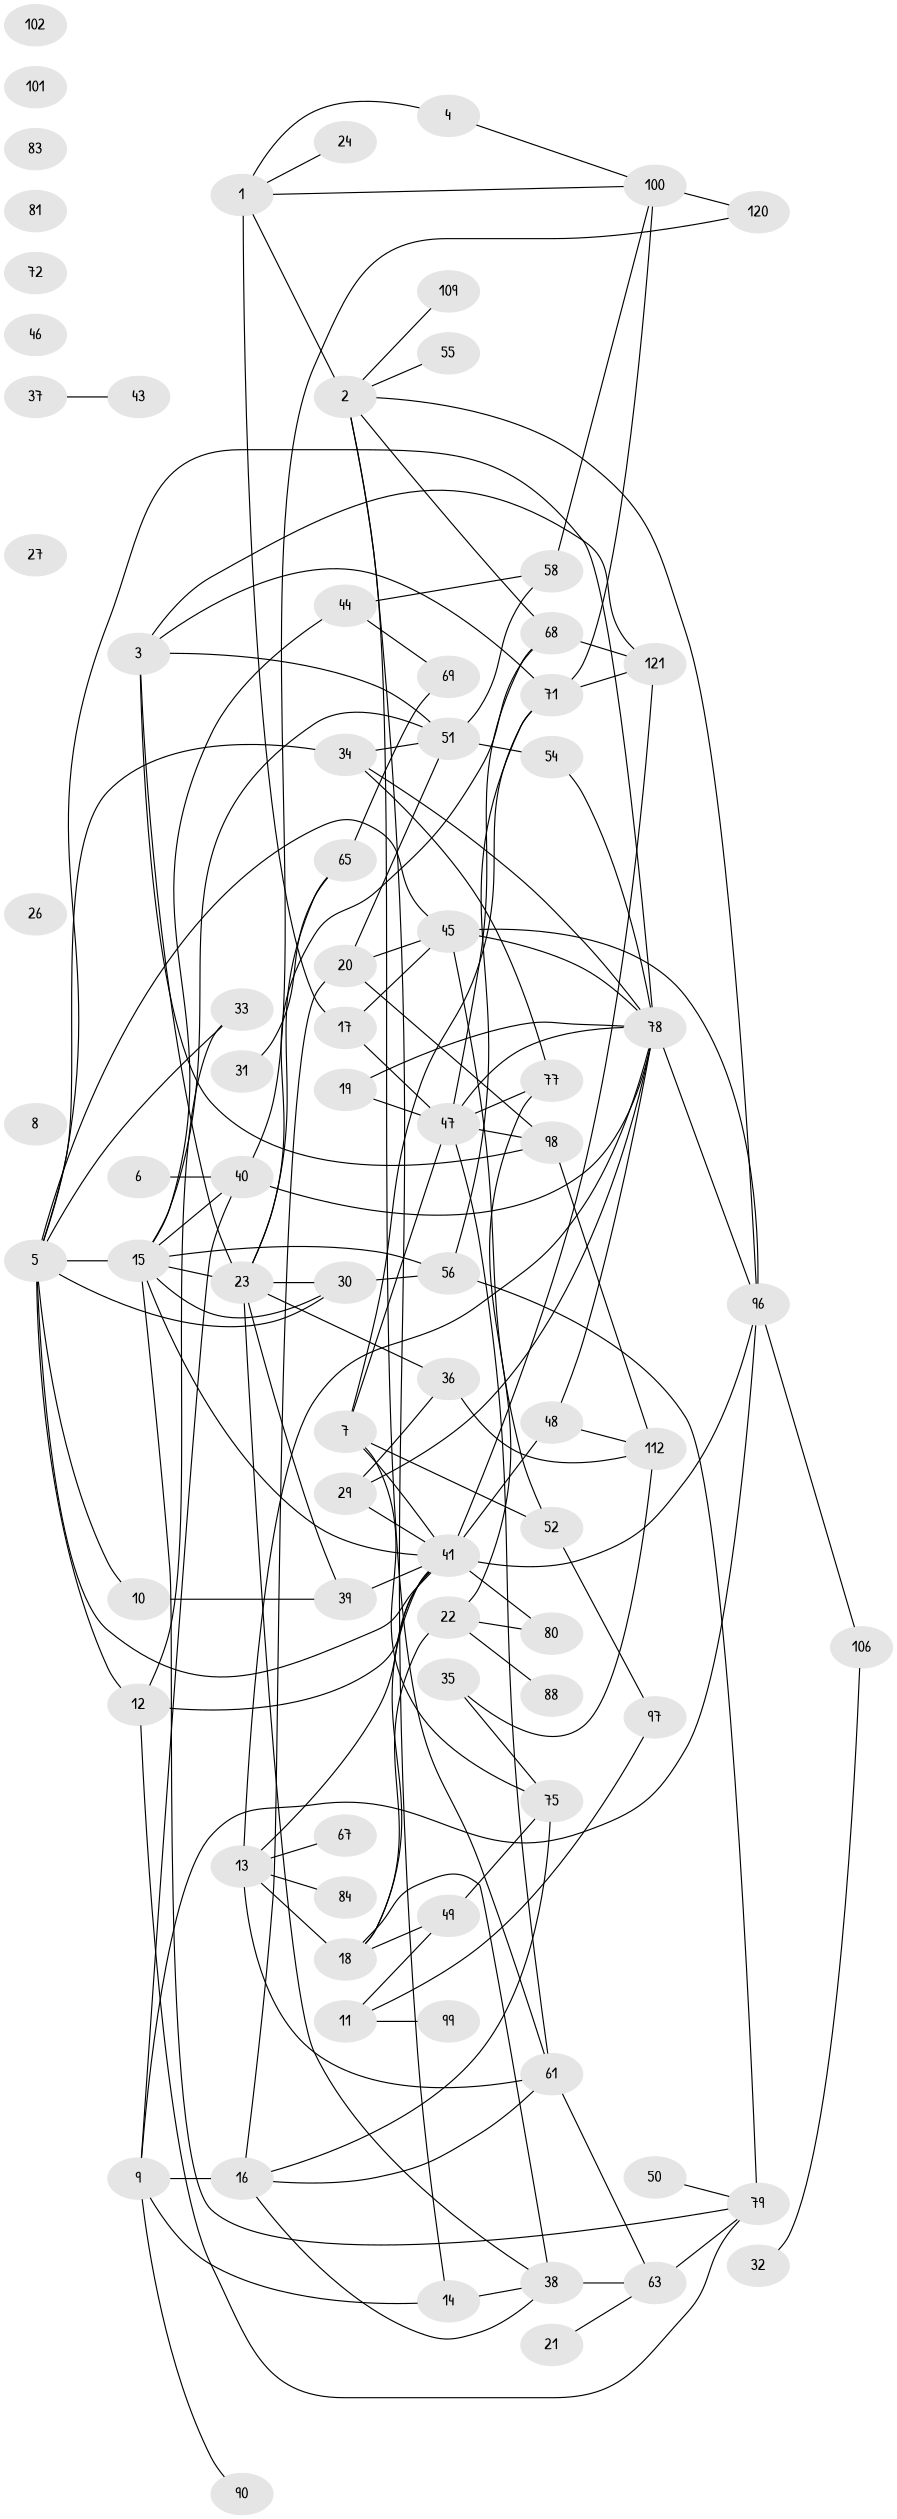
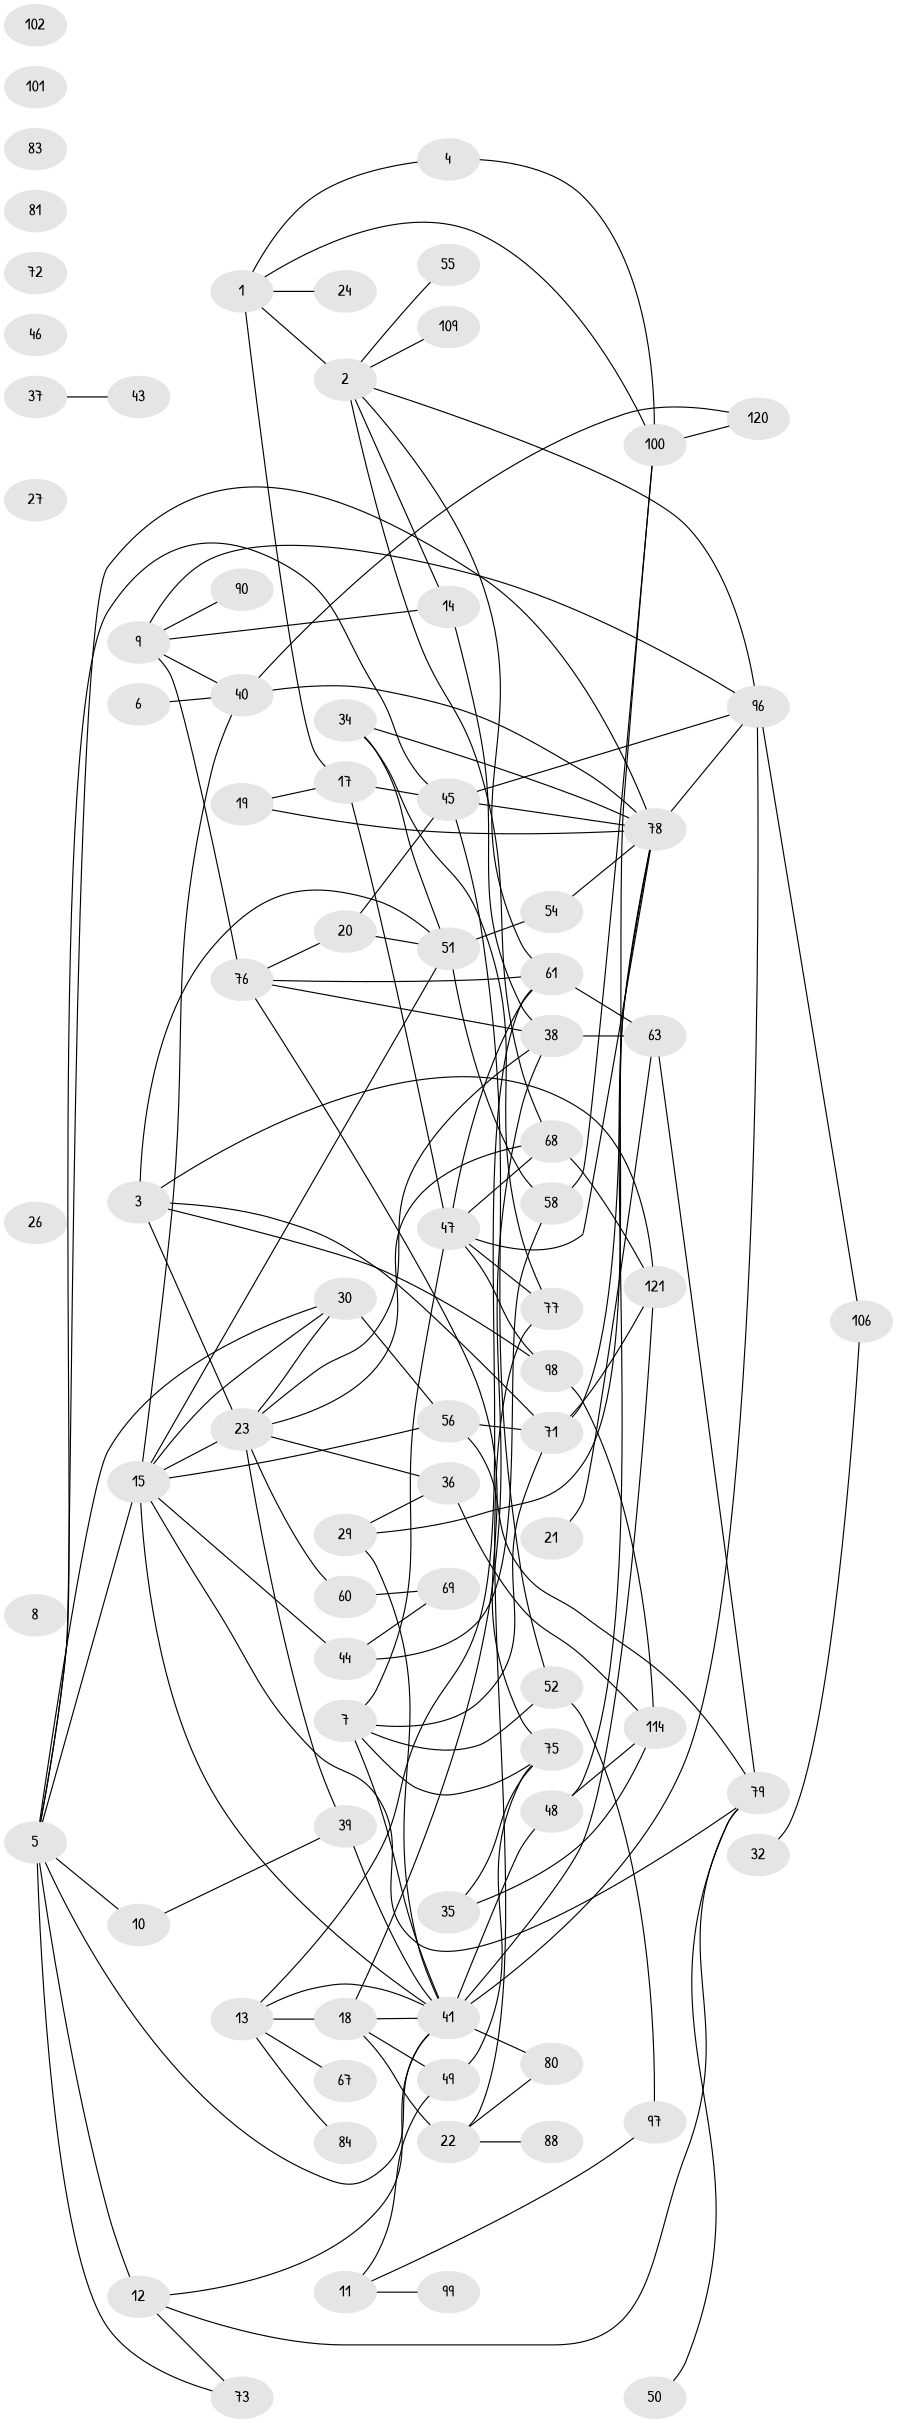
node "65": label "65" -> "60"
edge "34" -- "5": removed
node "33": label "33" -> "73"
edge "20" -- "98": removed
node "31": removed
edge "19" -- "47": now "19" -- "17"
edge "78" -- "13": removed
node "112": label "112" -> "114"
node "16": label "16" -> "76"
